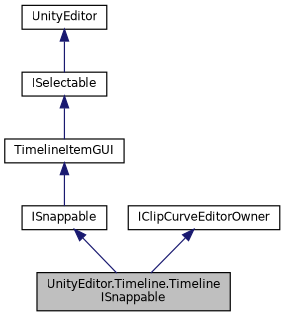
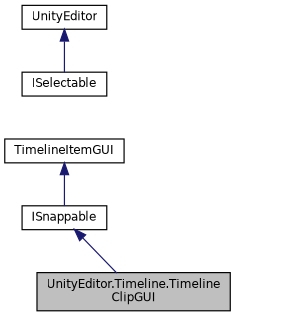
edge "TimelineItemGUI" -> "ISelectable": removed
node "IClipCurveEditorOwner": removed
node "UnityEditor.Timeline.Timeline ISnappable": label "UnityEditor.Timeline.Timeline ISnappable" -> "UnityEditor.Timeline.Timeline ClipGUI"
